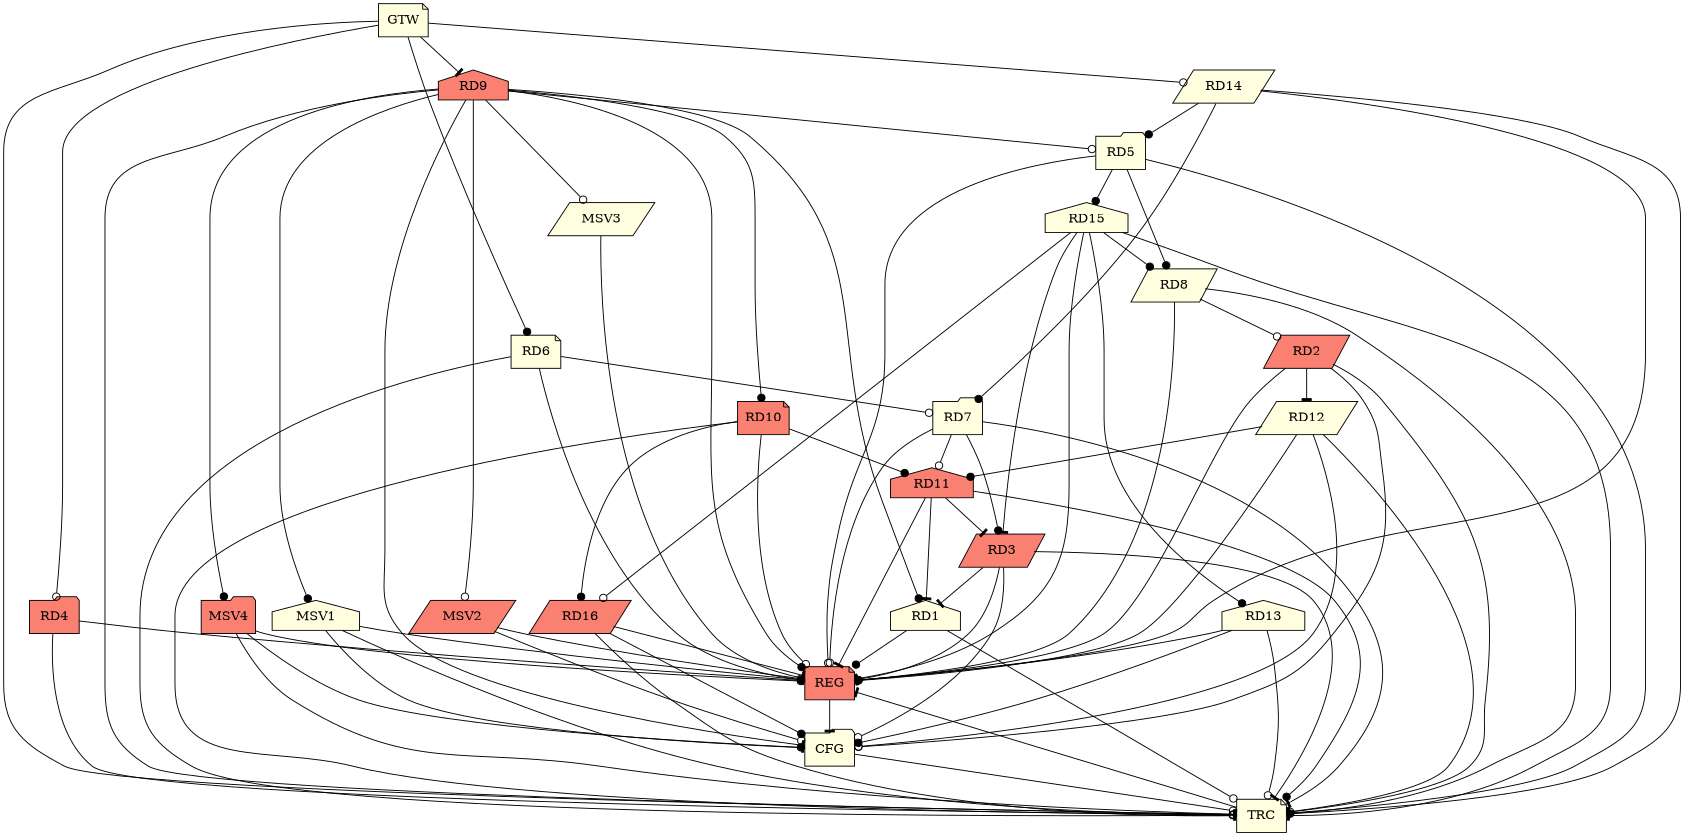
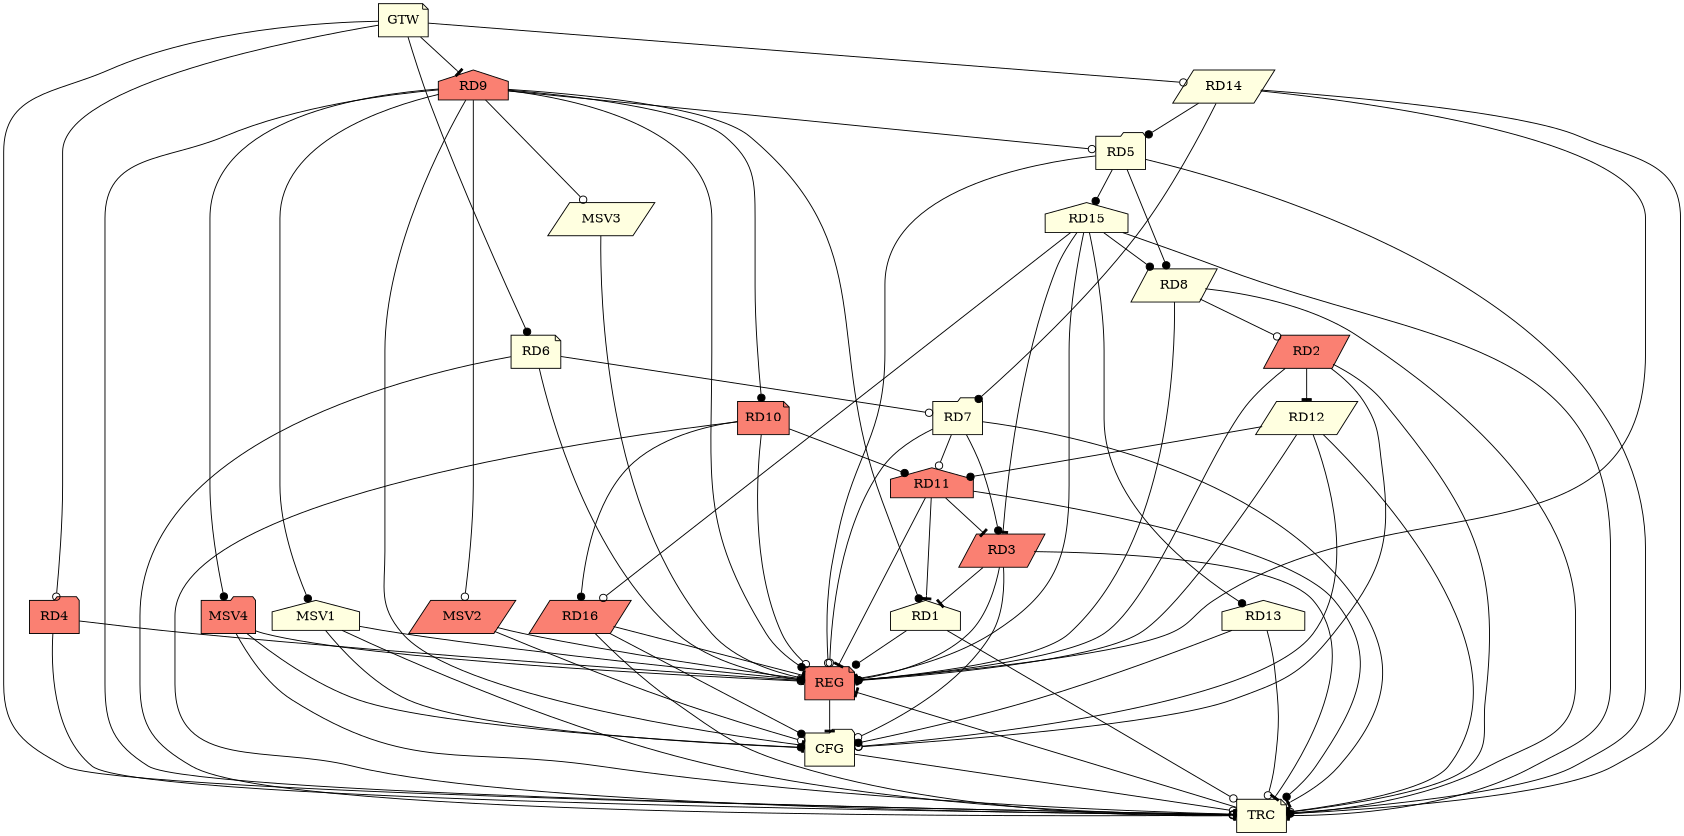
edge "RD13" -> "REG": removed
